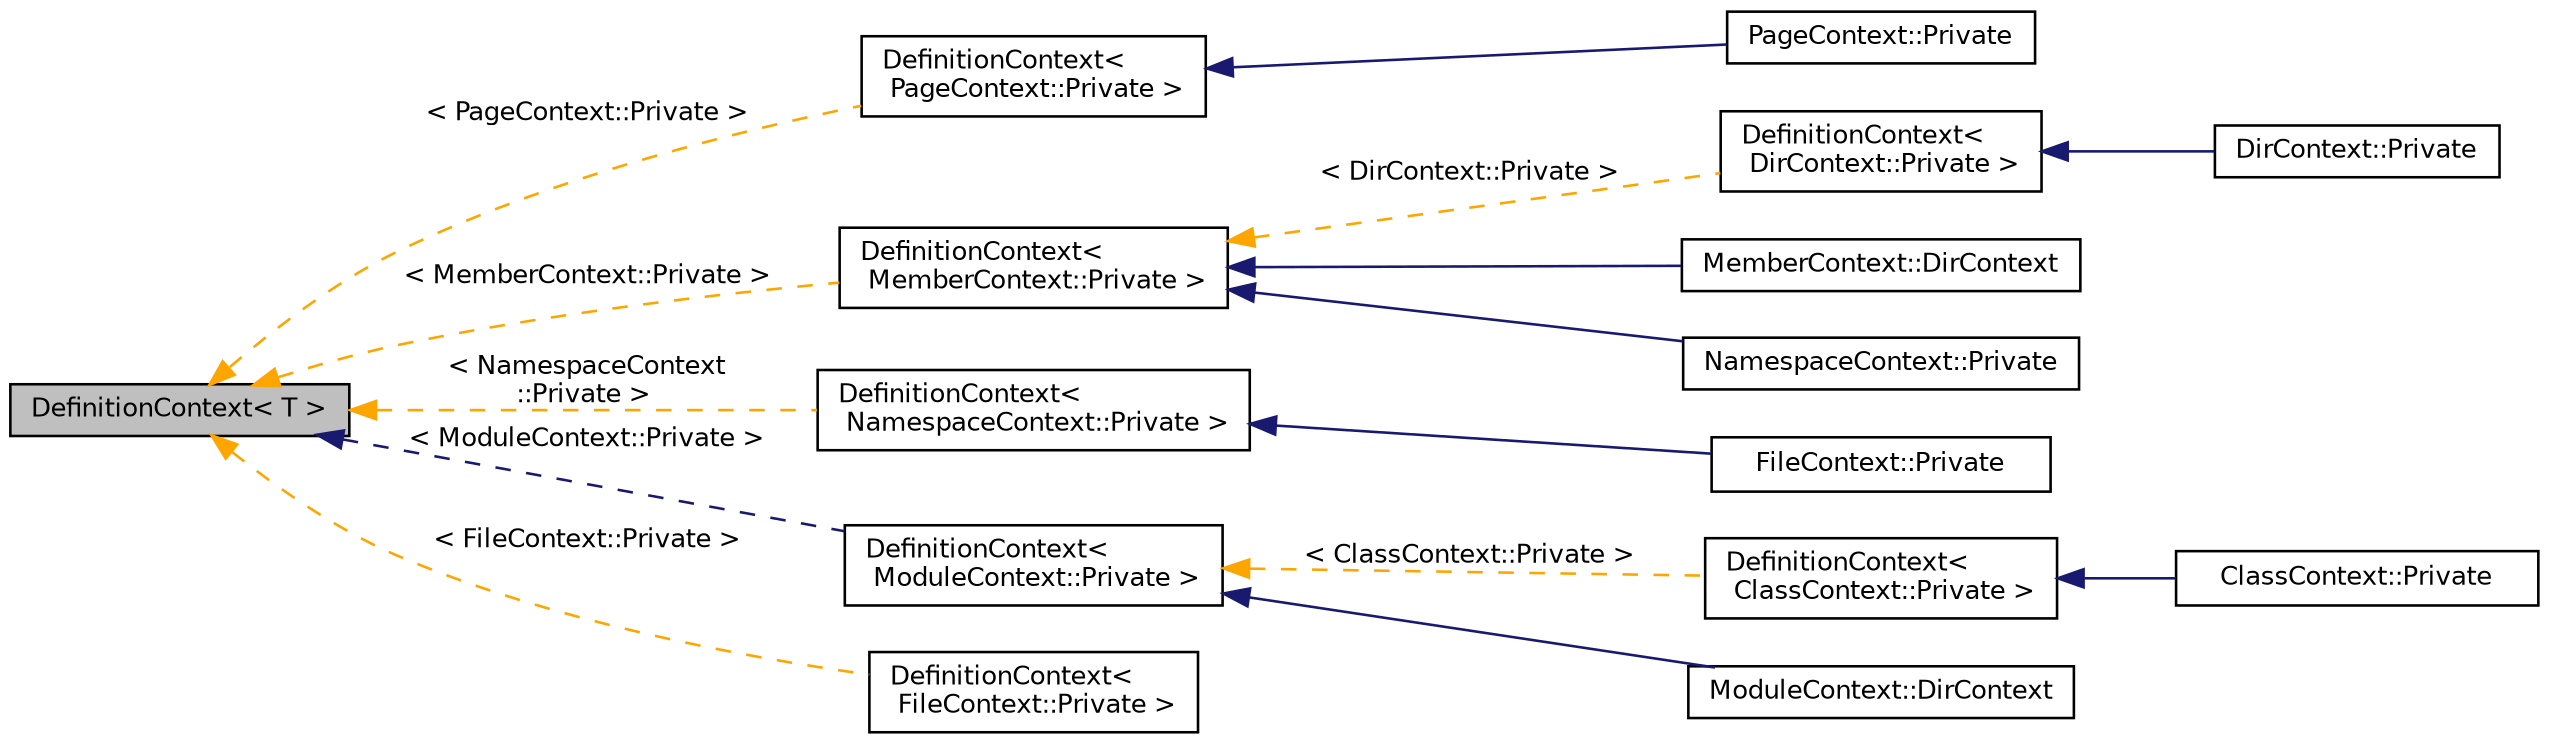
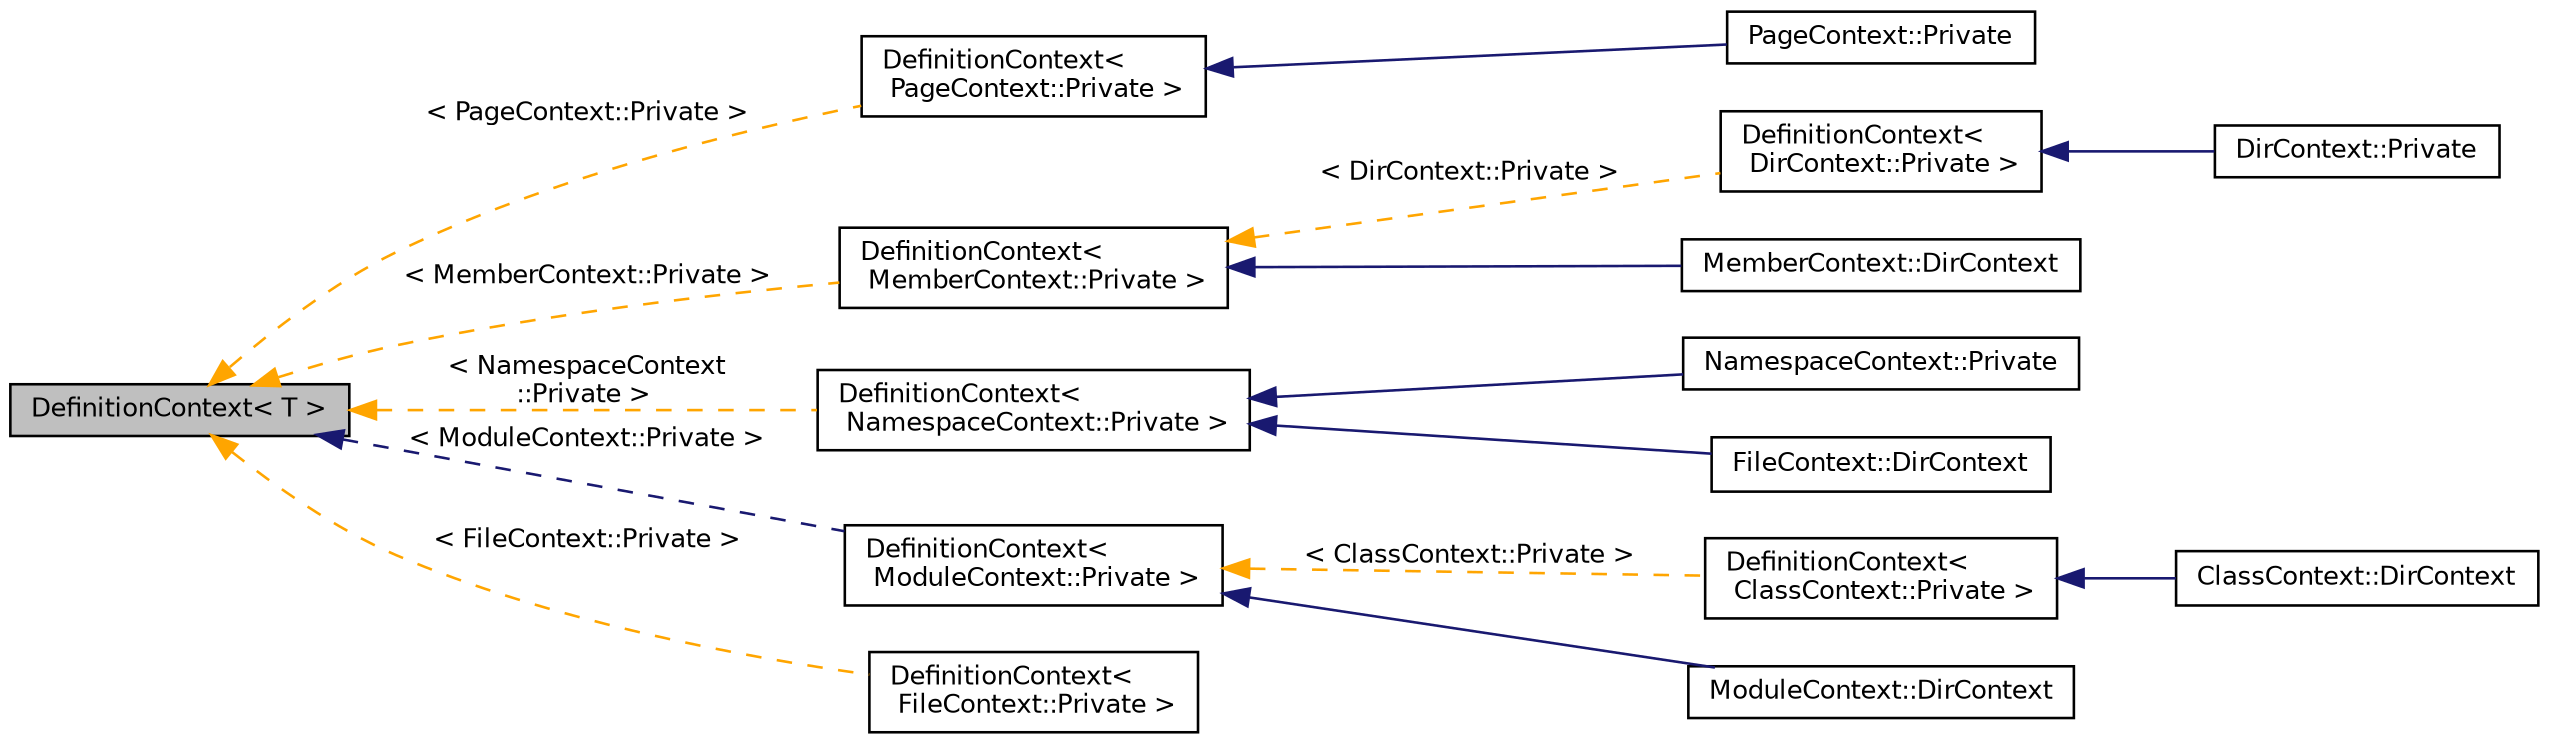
edge "NamespaceContext::Private" -> "DefinitionContext< MemberContext::Private >": now "NamespaceContext::Private" -> "DefinitionContext< NamespaceContext::Private >"
node "FileContext::Private": label "FileContext::Private" -> "FileContext::DirContext"
node "ClassContext::Private": label "ClassContext::Private" -> "ClassContext::DirContext"
